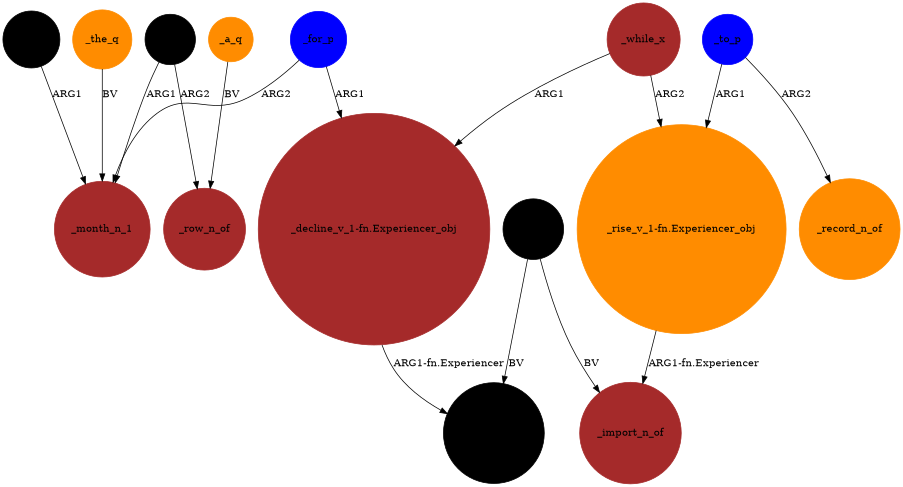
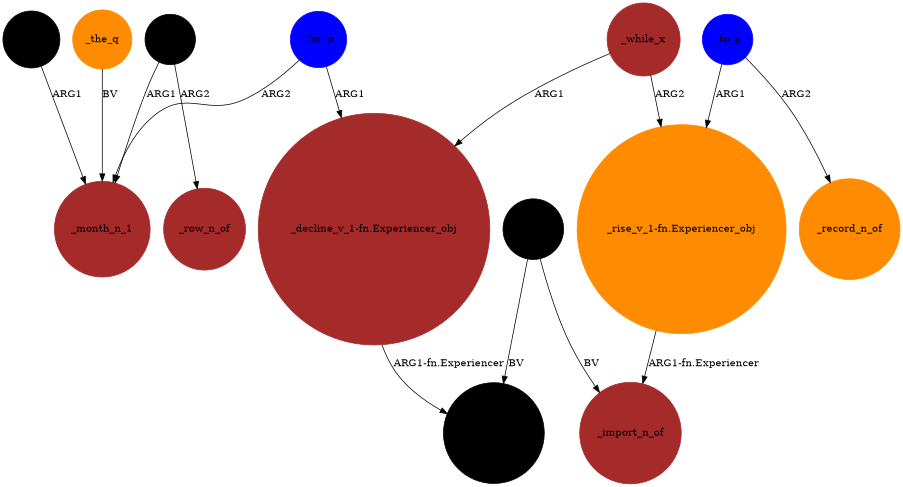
node "_a_q": removed
